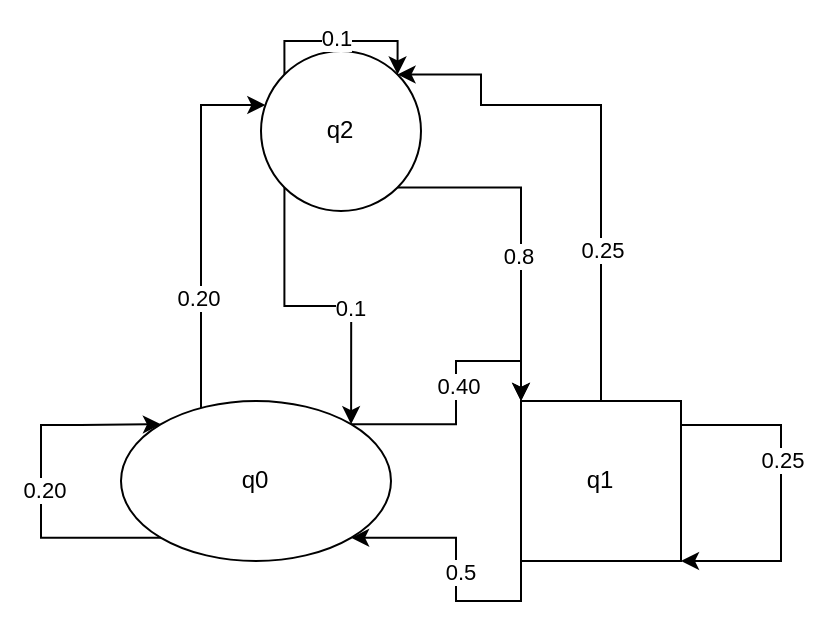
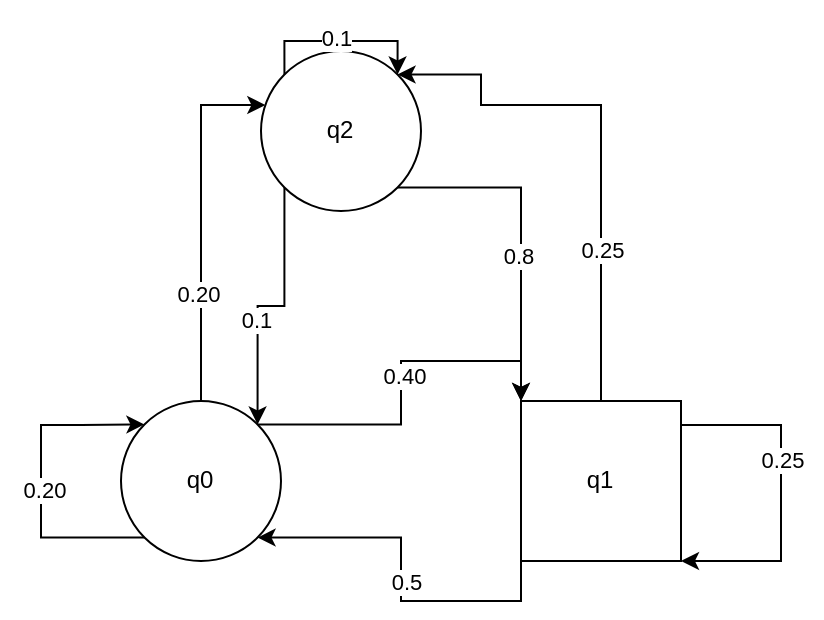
node "q0": size 270x160 -> 160x160
